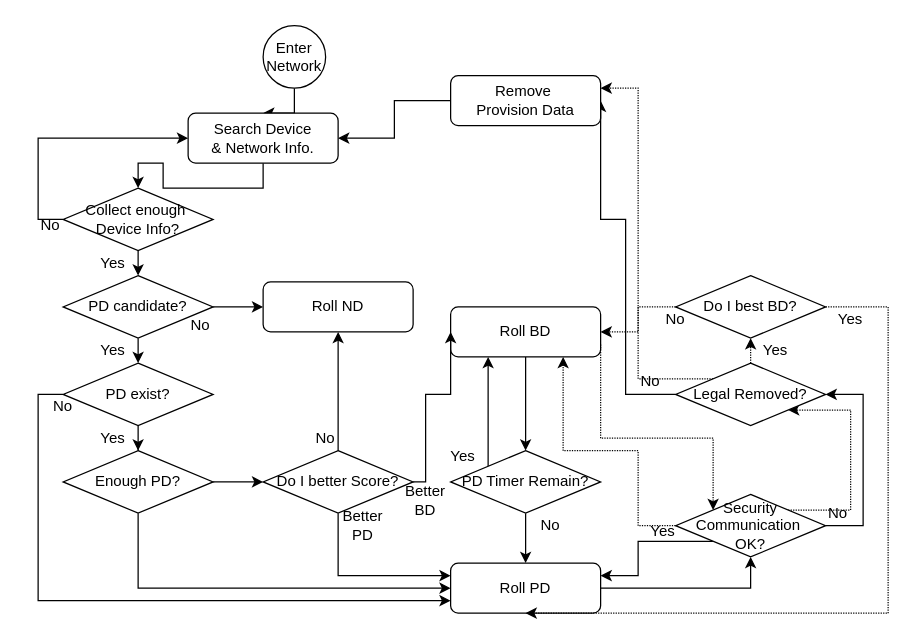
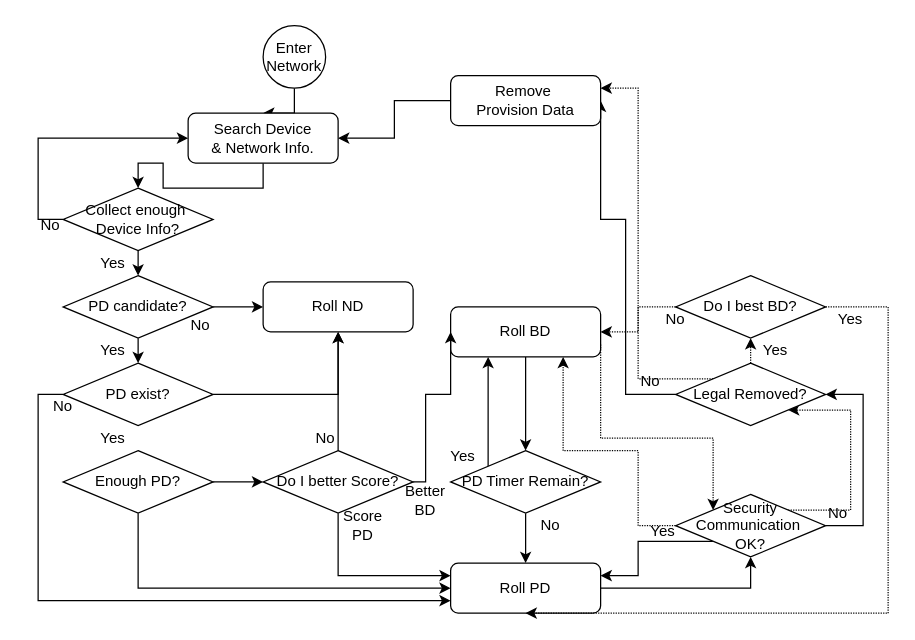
edge "PD exist?" -> "Enough PD?": now "PD exist?" -> "Roll ND"
node "Better PD": label "Better PD" -> "Score PD"
